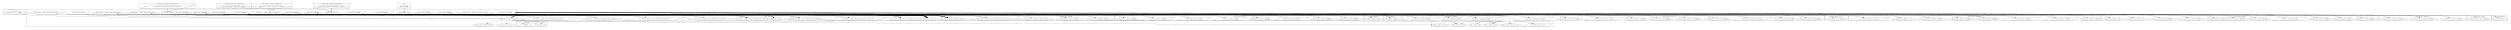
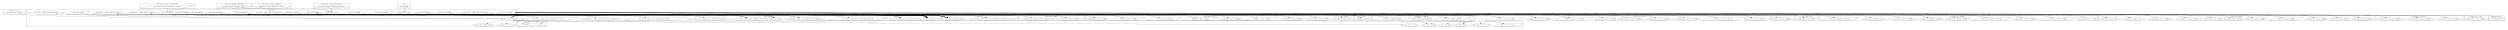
node "Mojolicious::Plugins::BEGIN@2": removed
node "Mojolicious::Renderer::BEGIN@9": added
